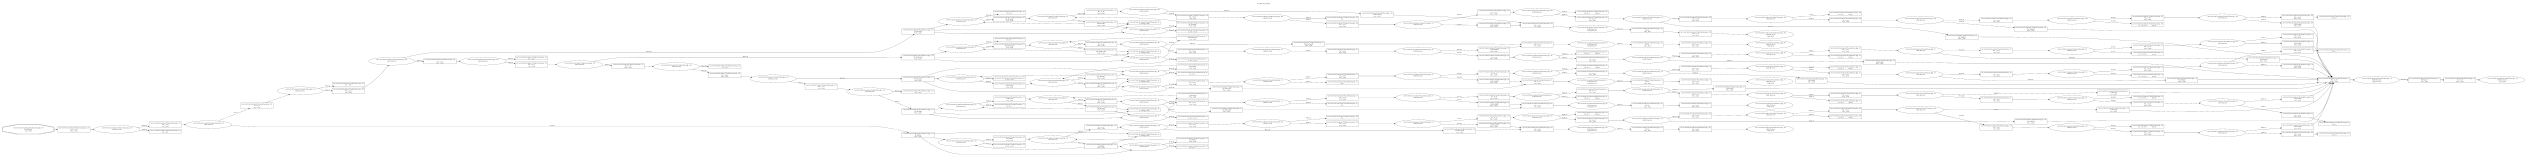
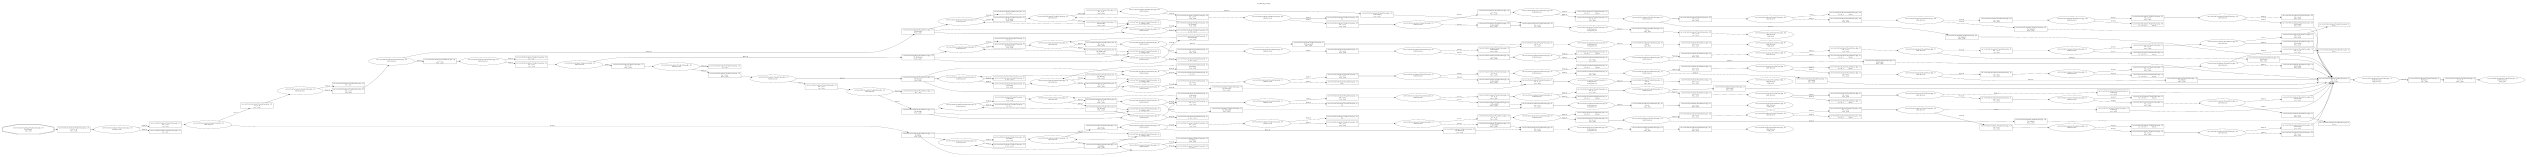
node "/var/www/html/schoolmate/VisualizeClasses.php : 105 Lit: <b>": removed
node "/var/www/html/schoolmate/VisualizeClasses.php : 92 Lit: <b>": added
node "/var/www/html/schoolmate/VisualizeClasses.php : 118 Lit: <b>": removed
